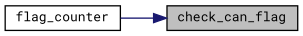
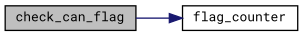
edge "flag_counter" -> "check_can_flag": reversed
